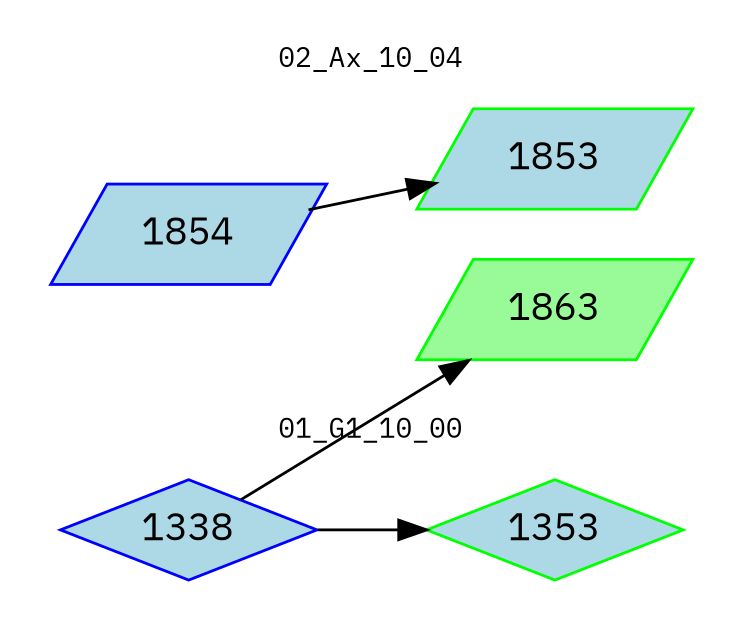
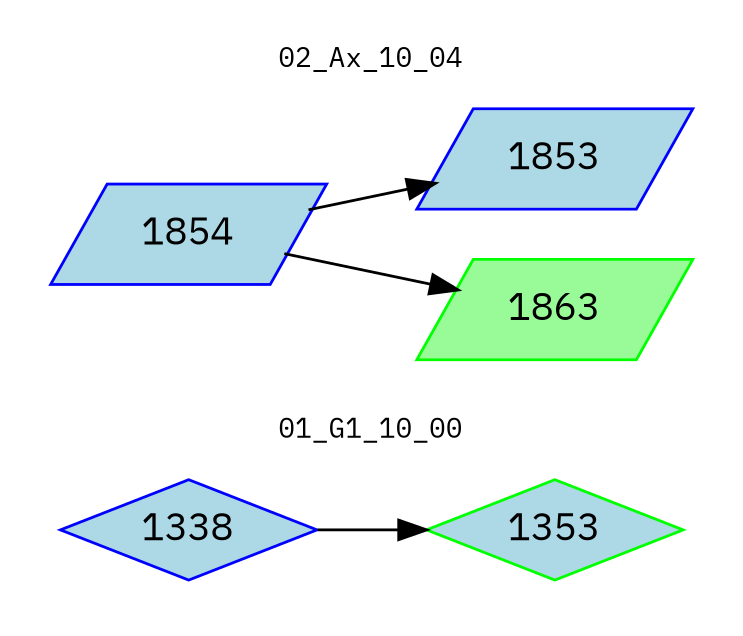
node "1853": color green -> blue
edge "1338" -> "1863": now "1854" -> "1863"
